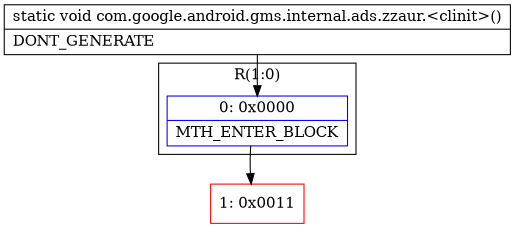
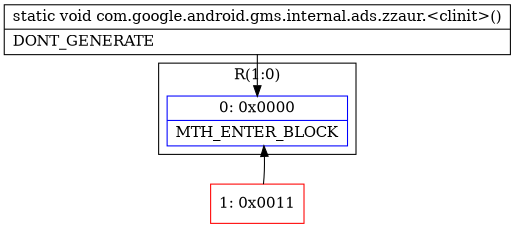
edge "0: 0x0000" -> "1: 0x0011": reversed
